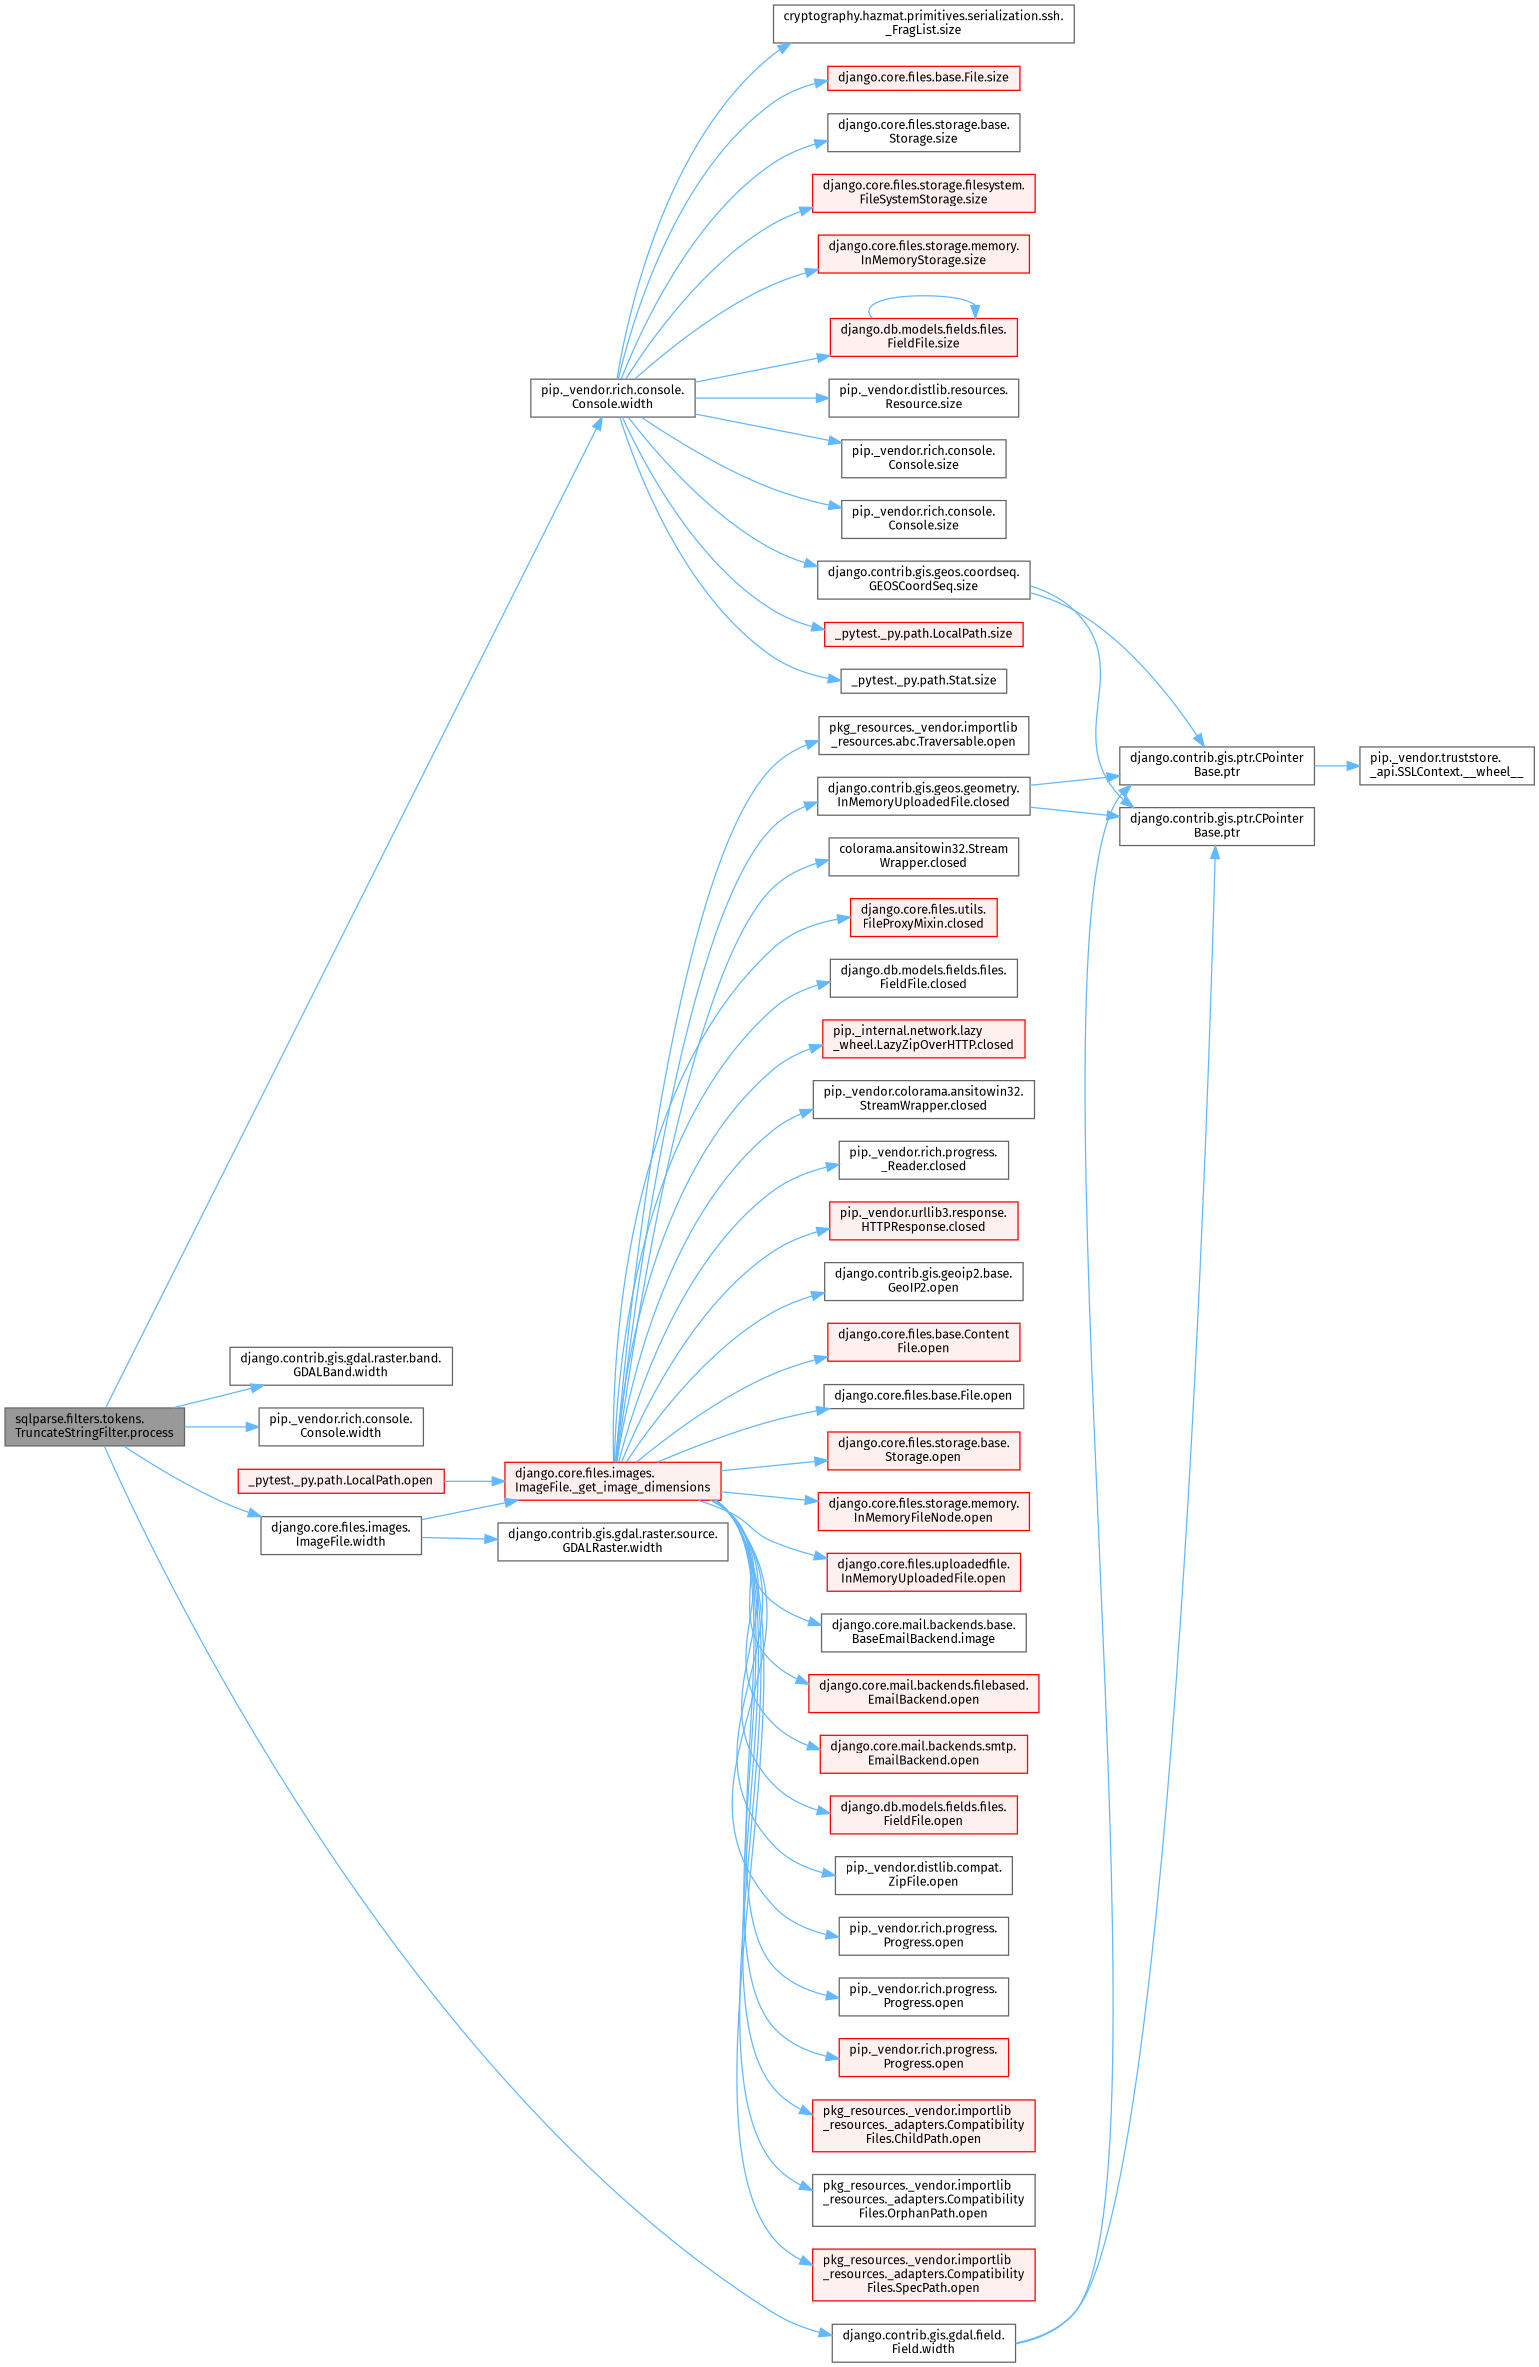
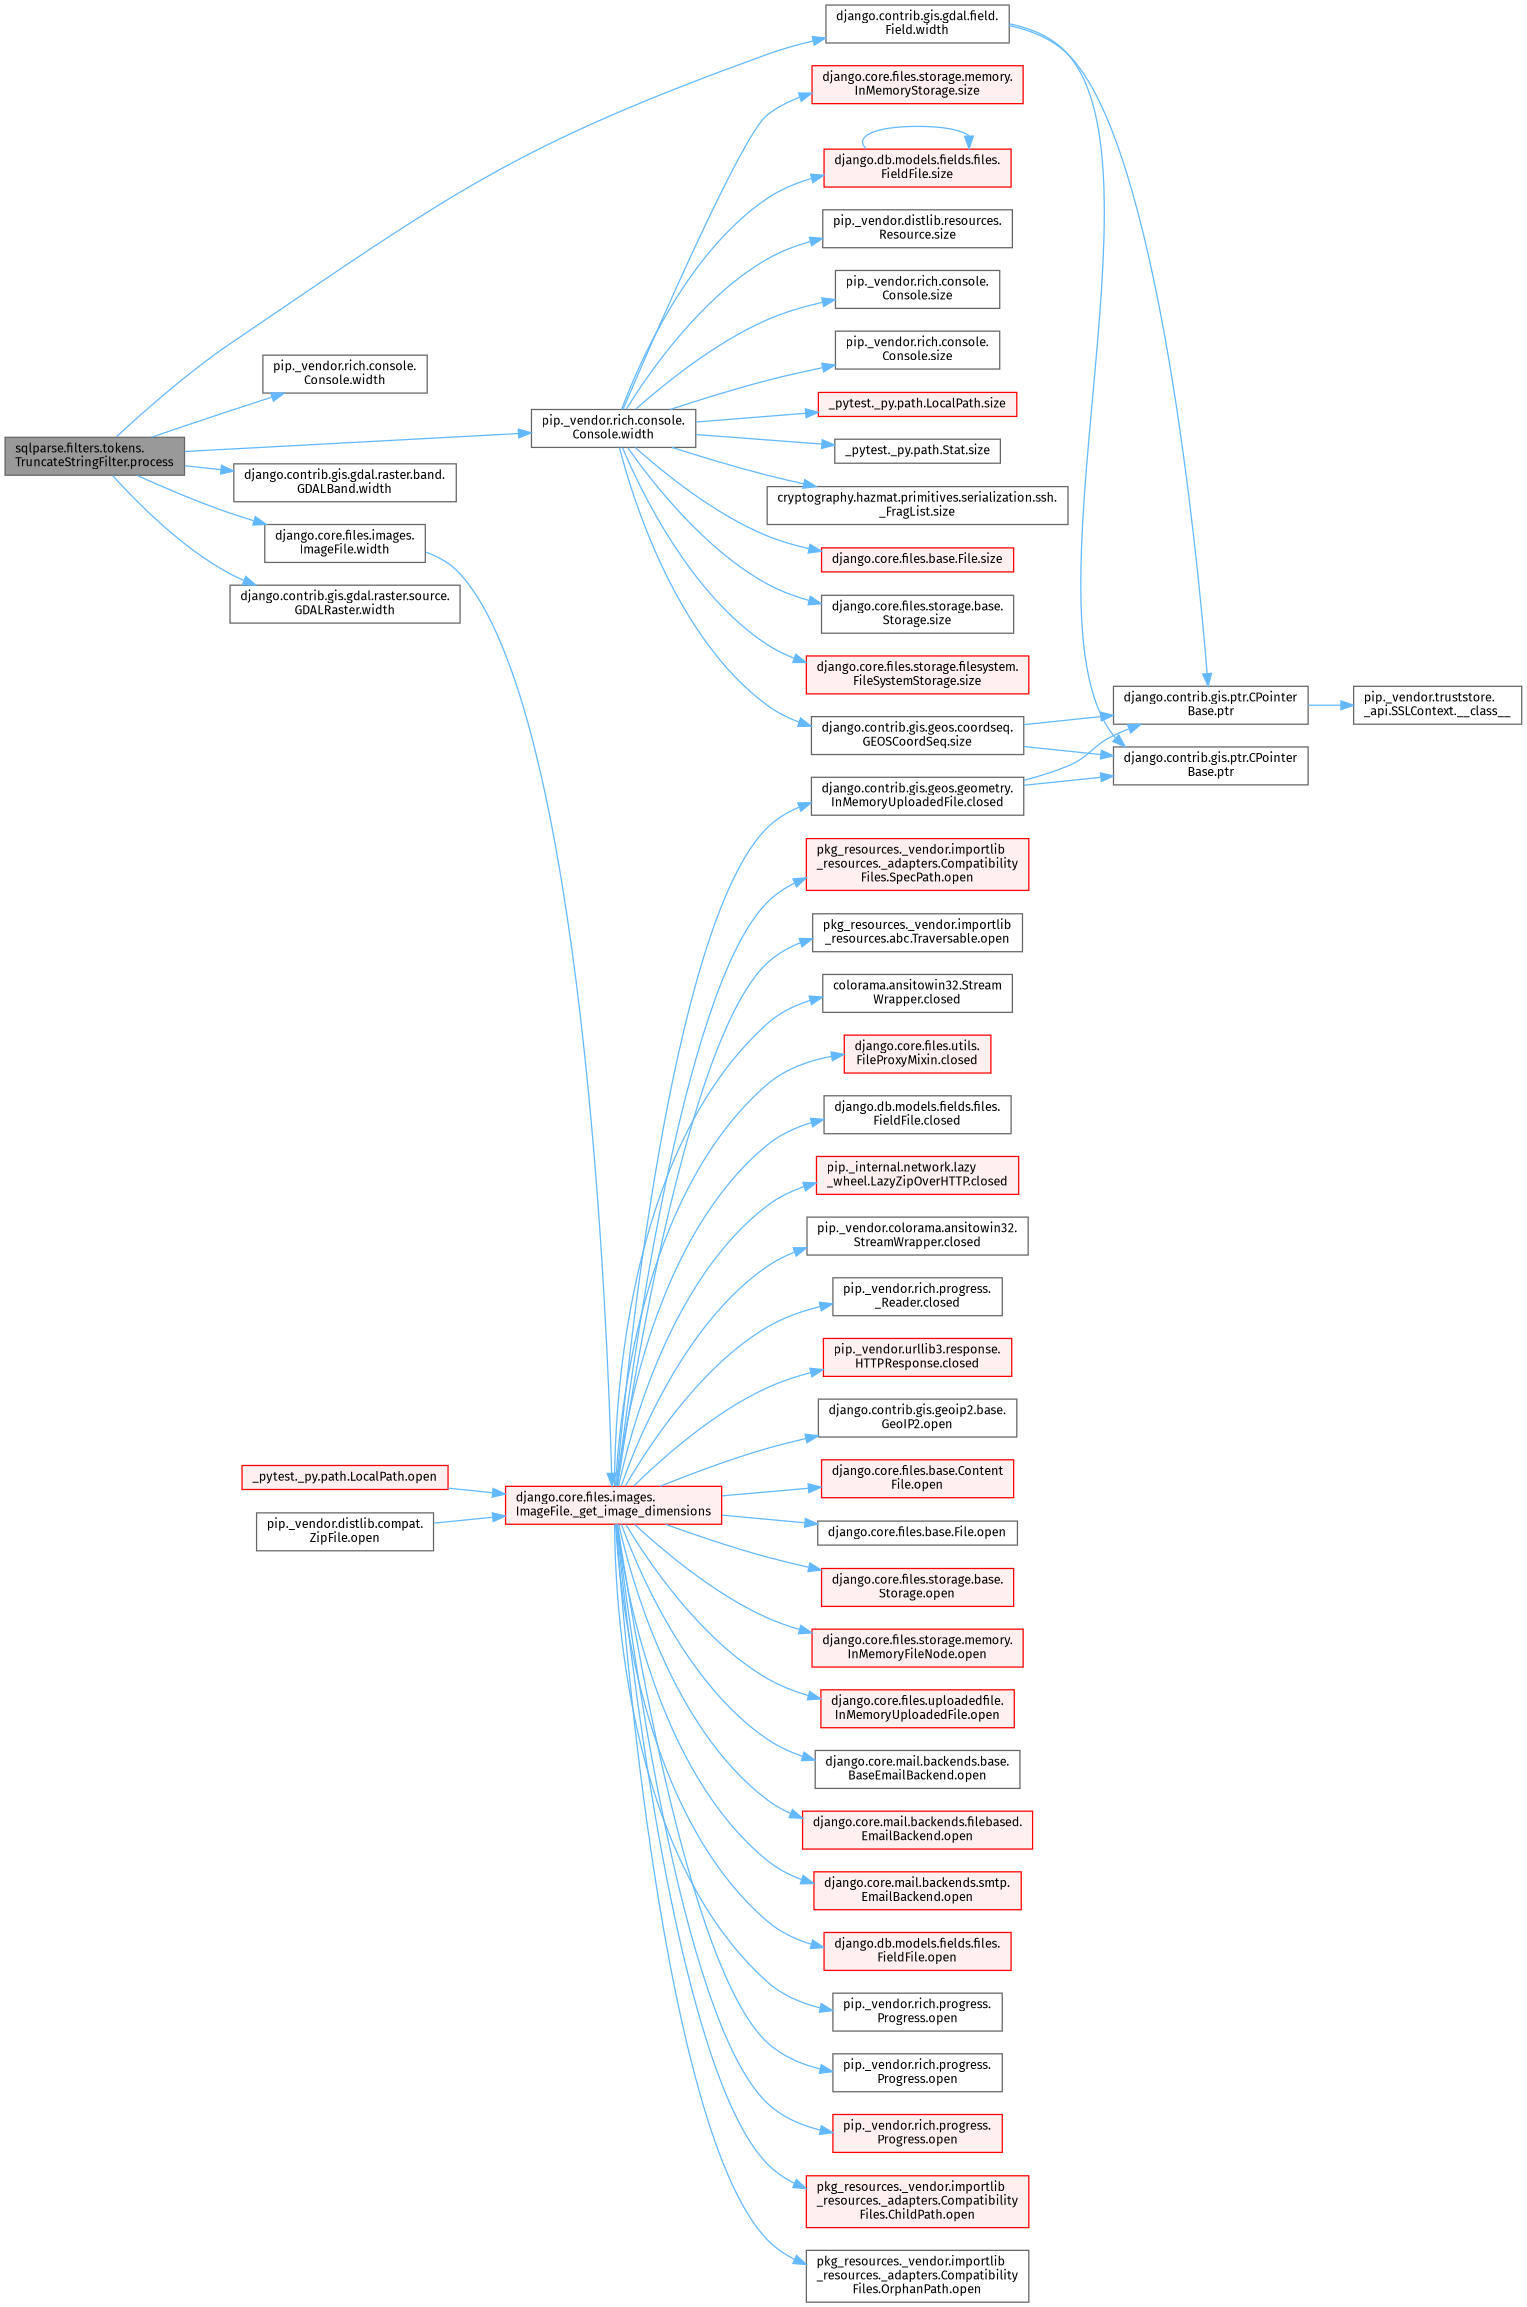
node "pip._vendor.truststore. _api.SSLContext.__wheel__": label "pip._vendor.truststore. _api.SSLContext.__wheel__" -> "pip._vendor.truststore. _api.SSLContext.__class__"
edge "django.core.files.images. ImageFile.width" -> "django.contrib.gis.gdal.raster.source. GDALRaster.width": now "sqlparse.filters.tokens. TruncateStringFilter.process" -> "django.contrib.gis.gdal.raster.source. GDALRaster.width"
node "django.core.mail.backends.base. BaseEmailBackend.image": label "django.core.mail.backends.base. BaseEmailBackend.image" -> "django.core.mail.backends.base. BaseEmailBackend.open"
edge "django.core.files.images. ImageFile._get_image_dimensions" -> "pip._vendor.distlib.compat. ZipFile.open": reversed
